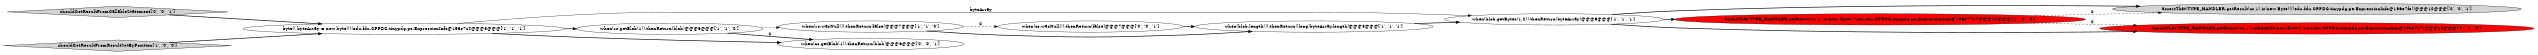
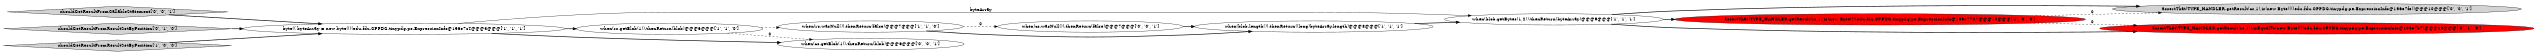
node "shouldGetResultFromResultSetByPosition['0', '1', '0']": added
edge "when(rs.getBlob(1)).thenReturn(blob)@@@6@@@['1', '1', '0']" -> "when(cs.getBlob(1)).thenReturn(blob)@@@6@@@['0', '0', '1']": style bold -> dashed
